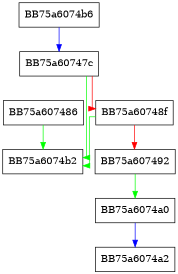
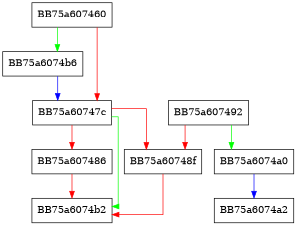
node "BB75a607460": added
edge "BB75a607486" -> "BB75a6074b2": color green -> red
edge "BB75a60747c" -> "BB75a607486": added
edge "BB75a60748f" -> "BB75a607492": reversed
edge "BB75a60748f" -> "BB75a6074b2": color green -> red
